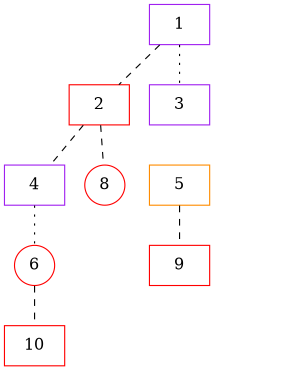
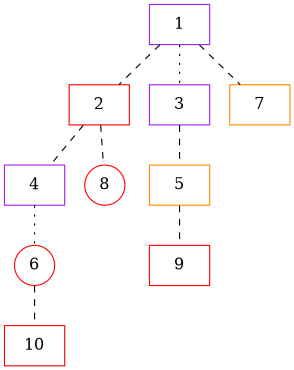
node "7": added
edge "3" -- "5": added
